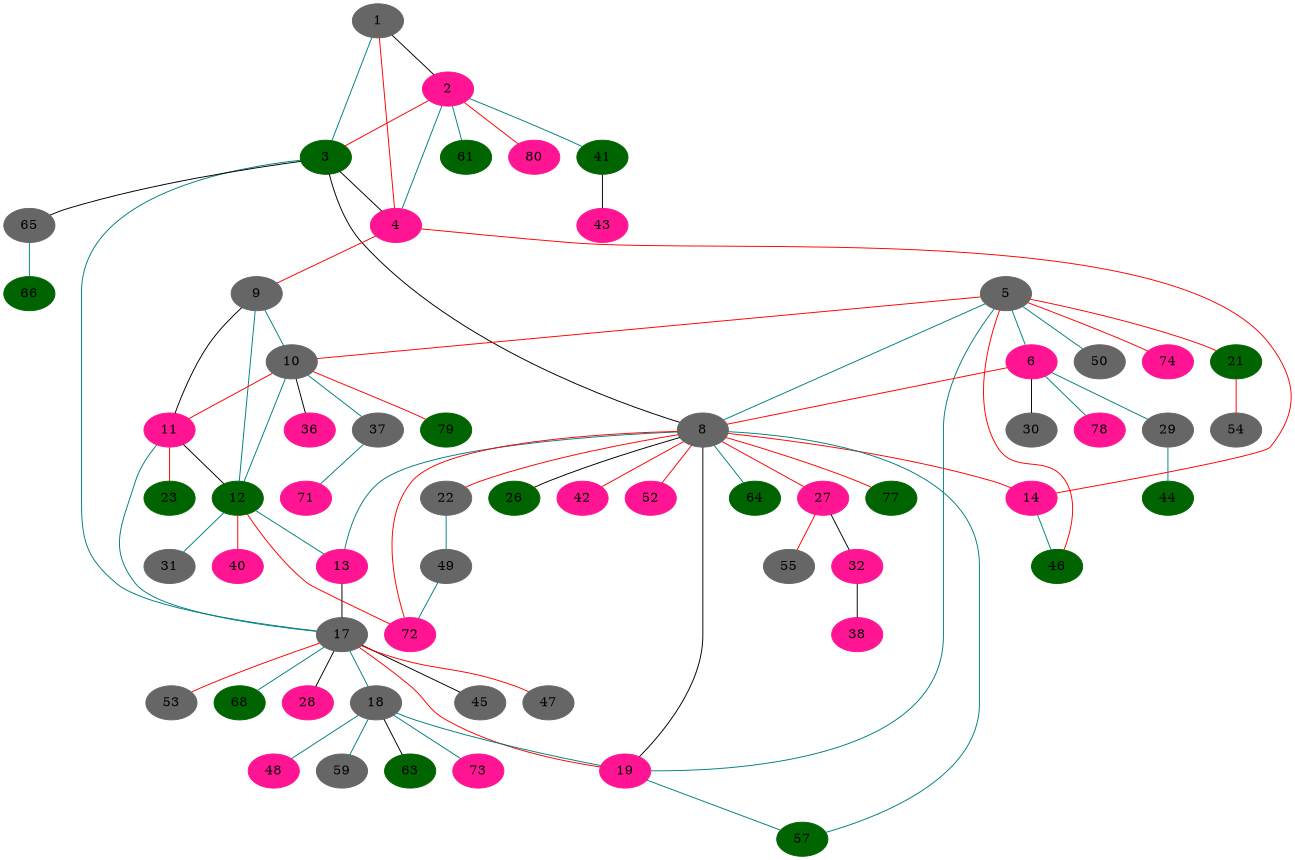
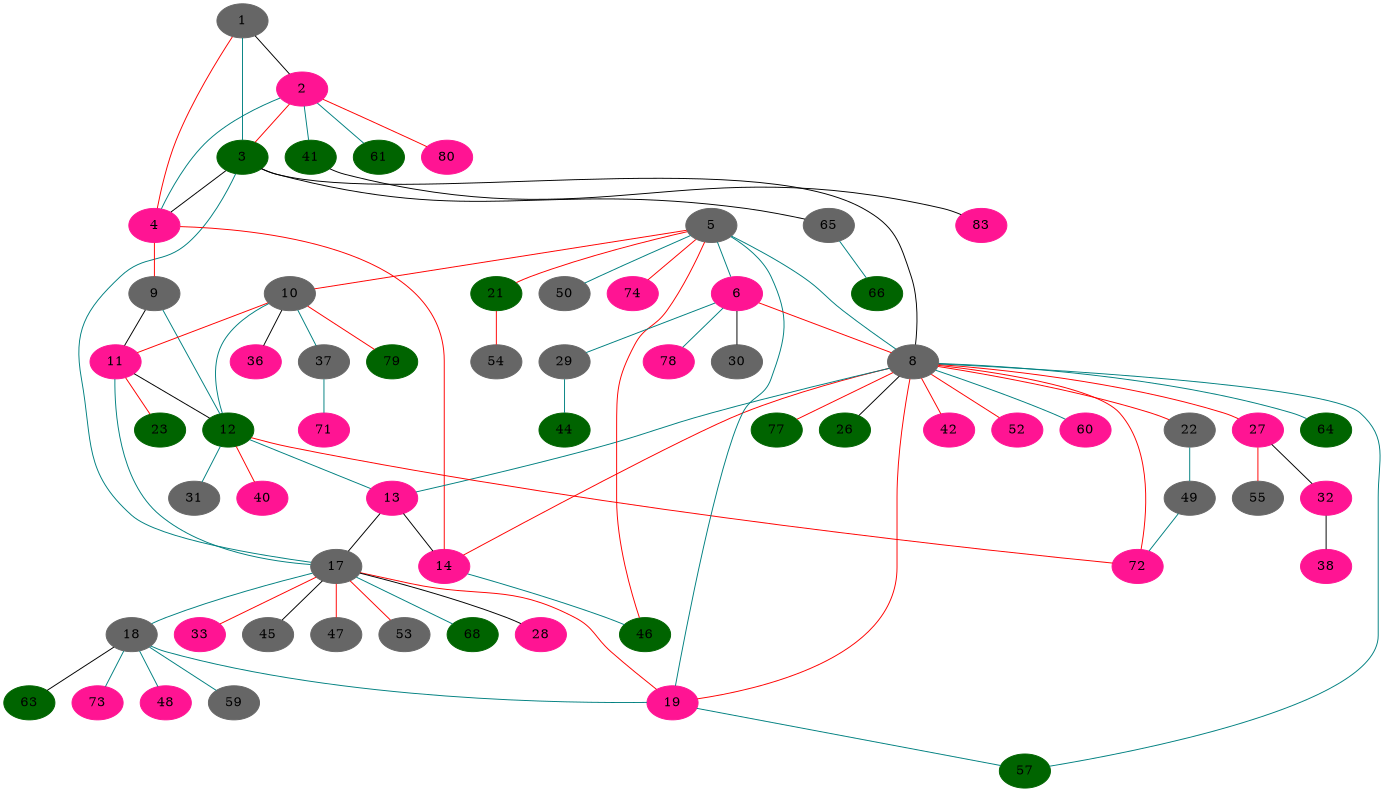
node "43": label "43" -> "83"
edge "9" -- "10": removed
node "60": added
edge "13" -- "14": added
edge "8" -- "19": color black -> red
node "33": added
